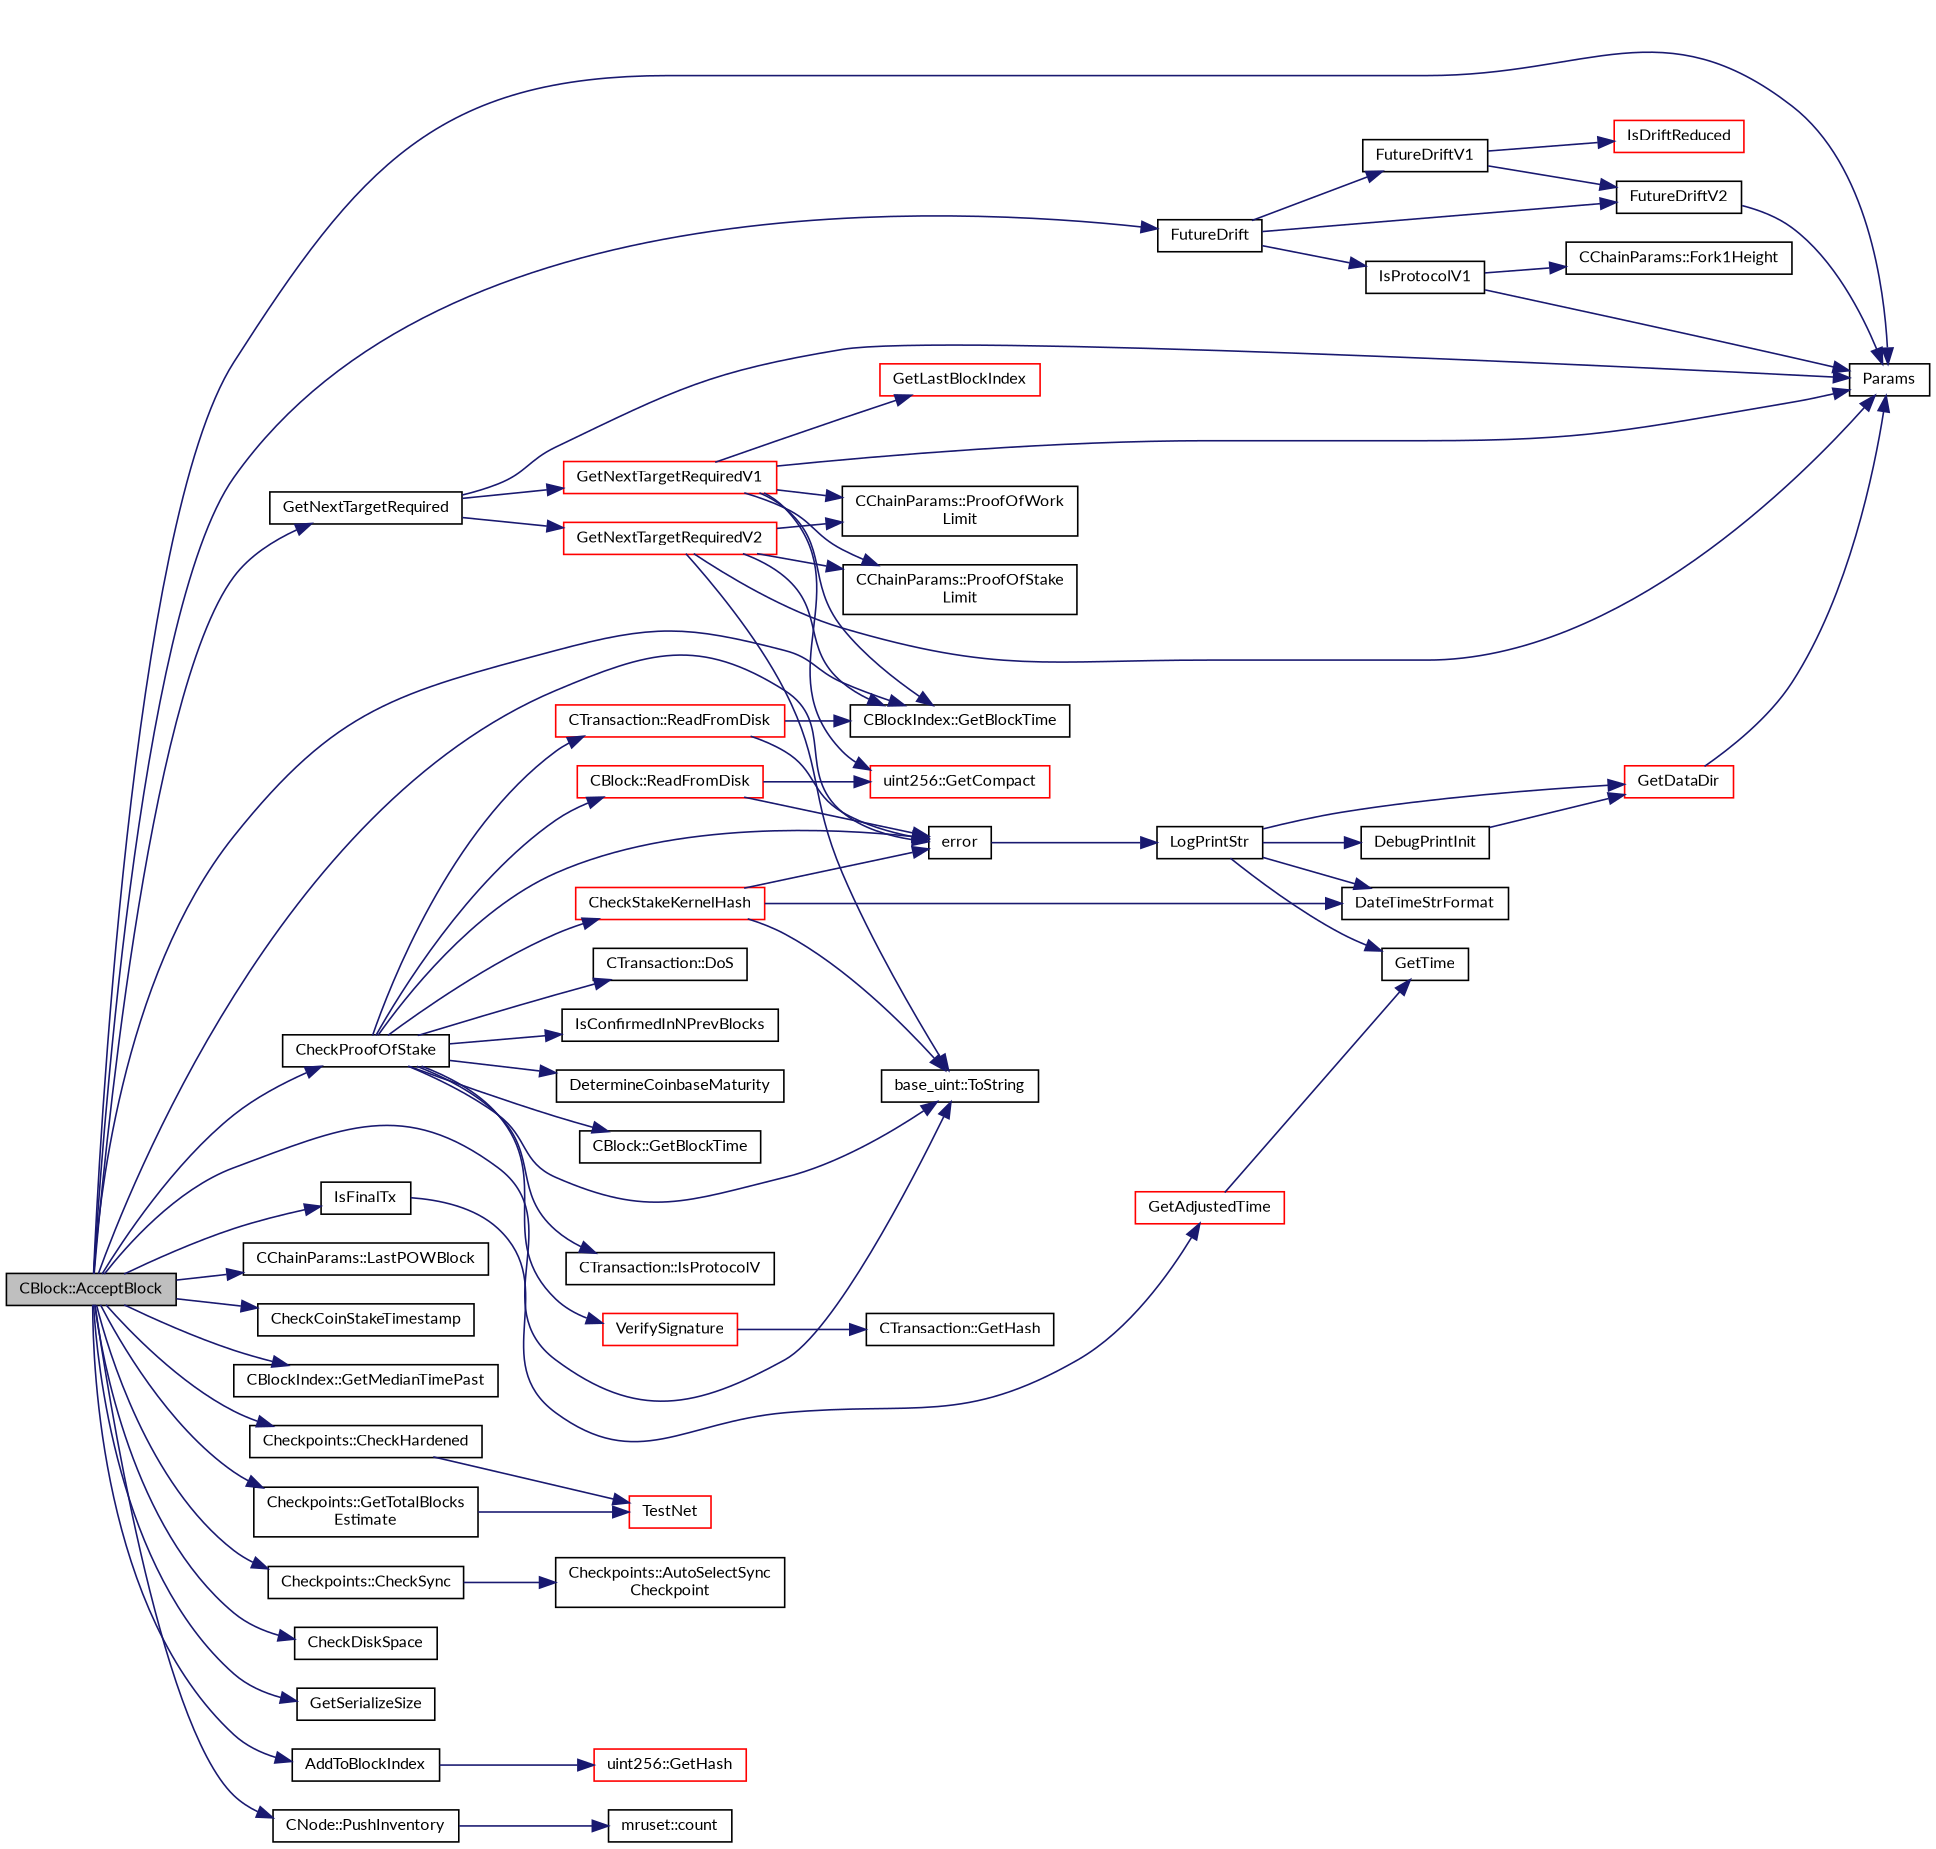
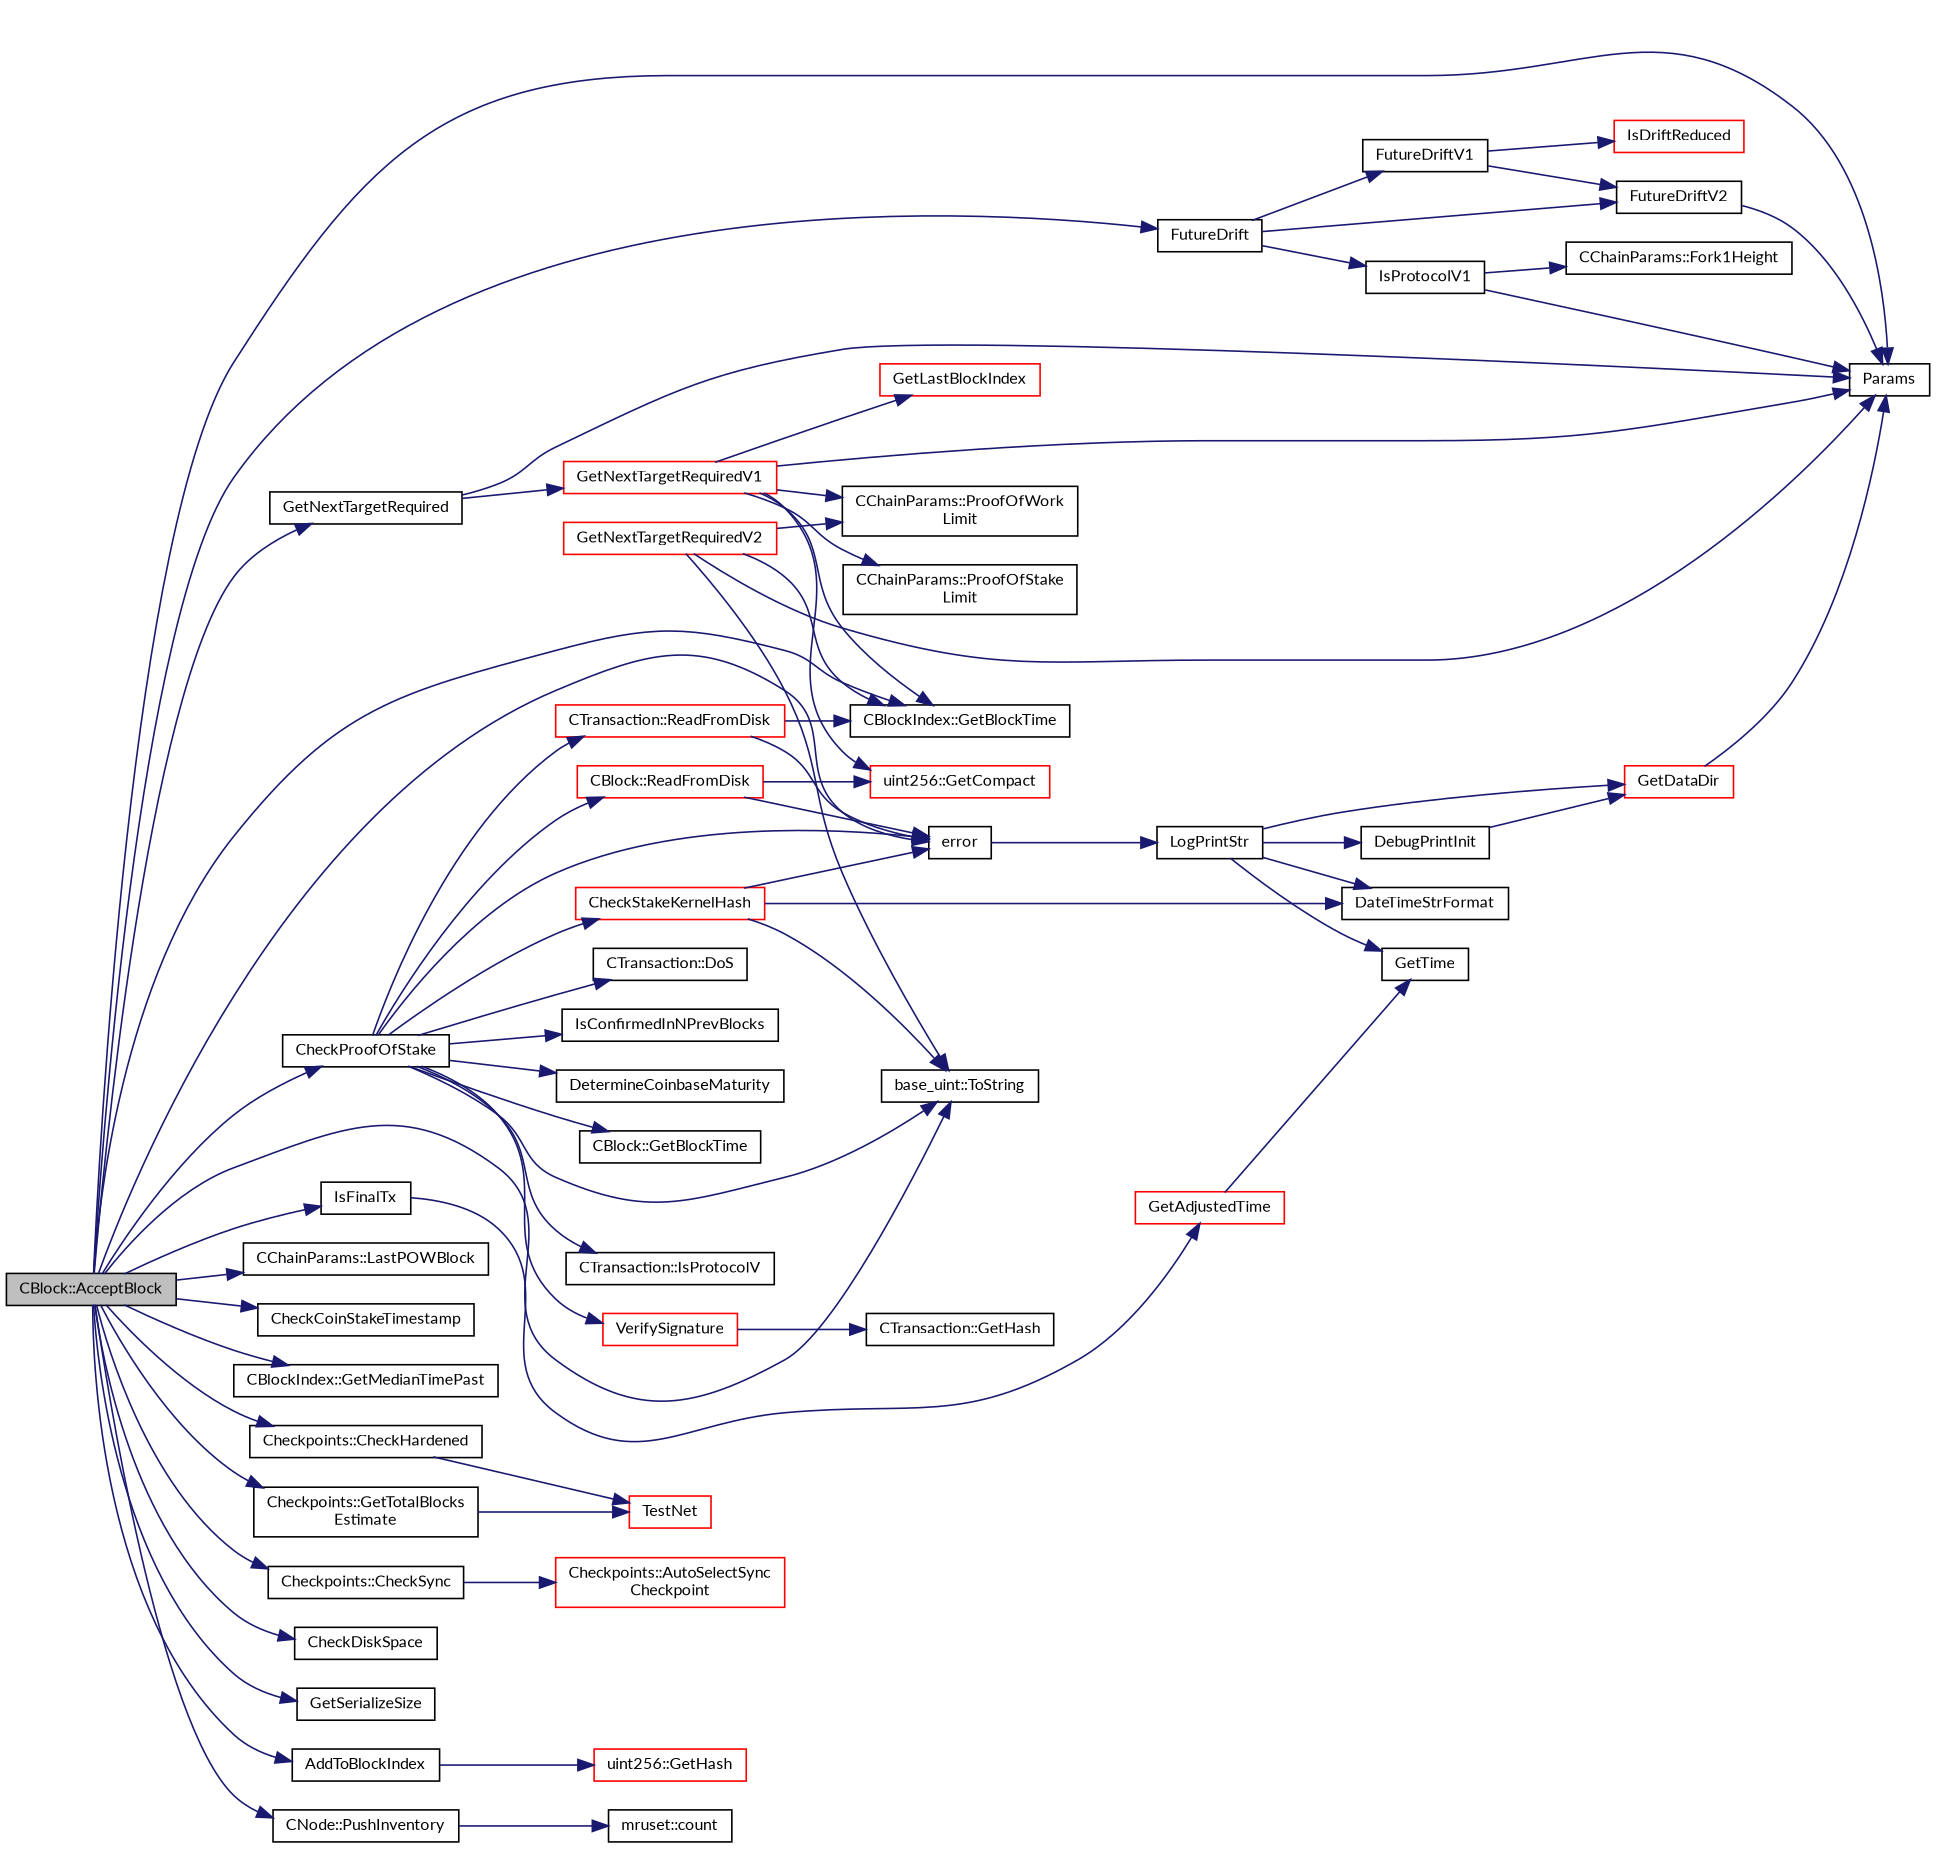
edge "GetNextTargetRequired" -> "GetNextTargetRequiredV2": removed
edge "GetNextTargetRequiredV2" -> "CChainParams::ProofOfStake Limit": removed
node "Checkpoints::AutoSelectSync Checkpoint": color black -> red
